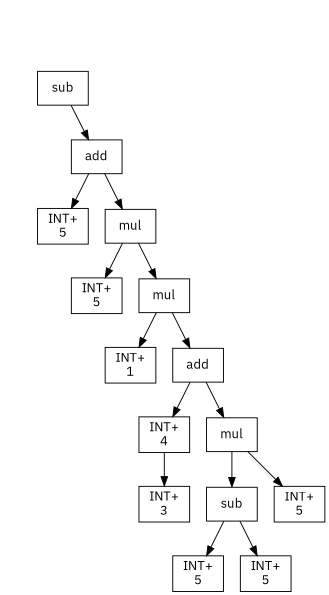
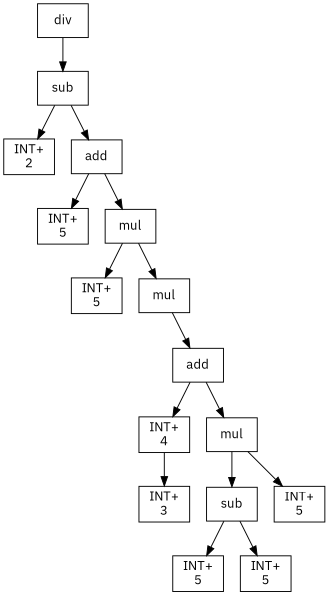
node "div": added
node "INT+ 2": added
node "INT+ 1": removed
